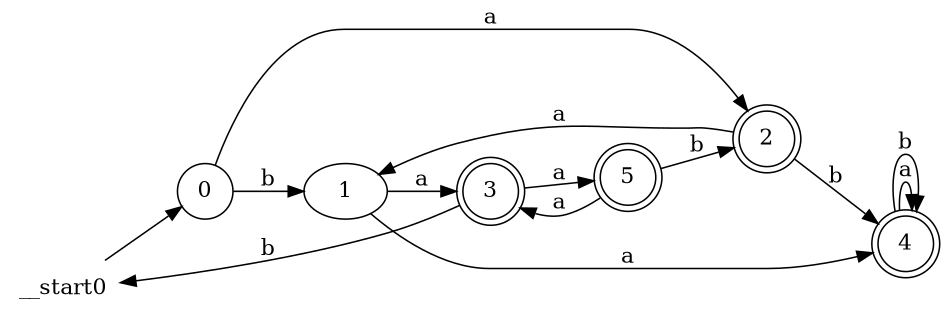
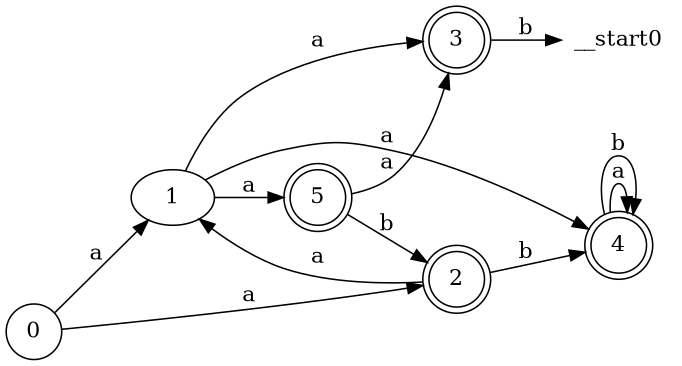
edge "0" -> "1": label "b" -> "a"
edge "3" -> "5": now "1" -> "5"
edge "__start0" -> "0": removed
